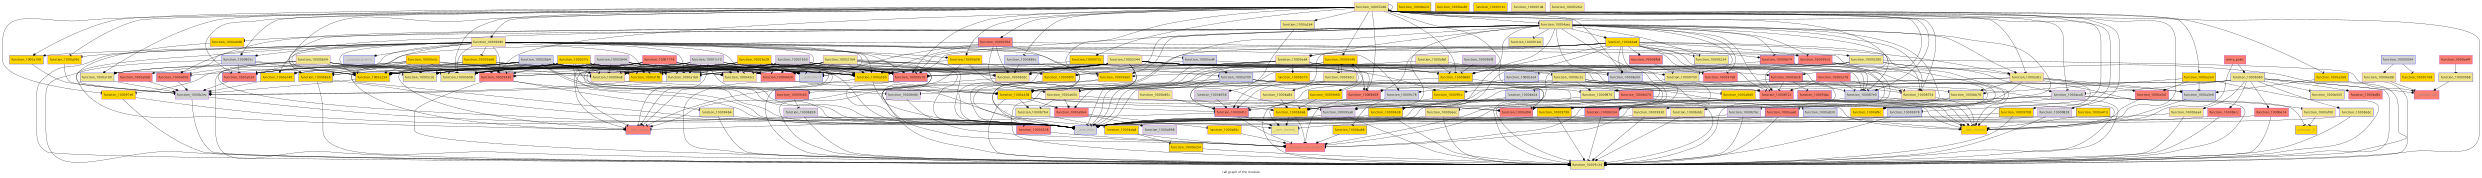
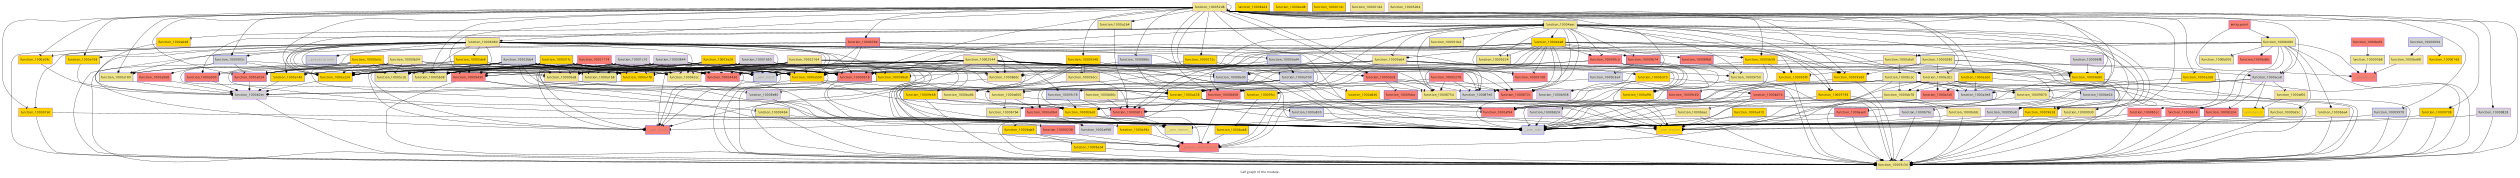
edge "function_1000b080" -> "function_1000afa0": added
edge "function_10002164" -> "function_1000872c": arrowhead tee -> diamond
